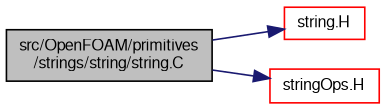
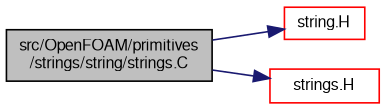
node "src/OpenFOAM/primitives /strings/string/string.C": label "src/OpenFOAM/primitives /strings/string/string.C" -> "src/OpenFOAM/primitives /strings/string/strings.C"
node "stringOps.H": label "stringOps.H" -> "strings.H"
